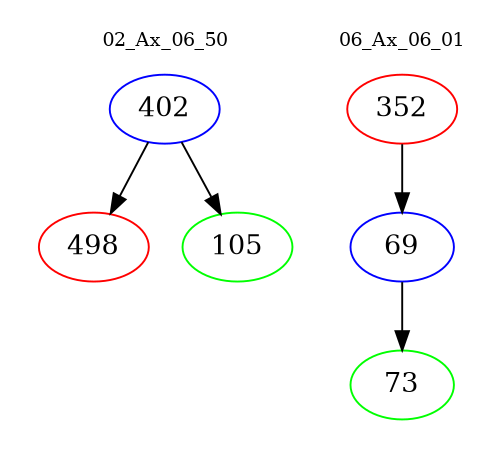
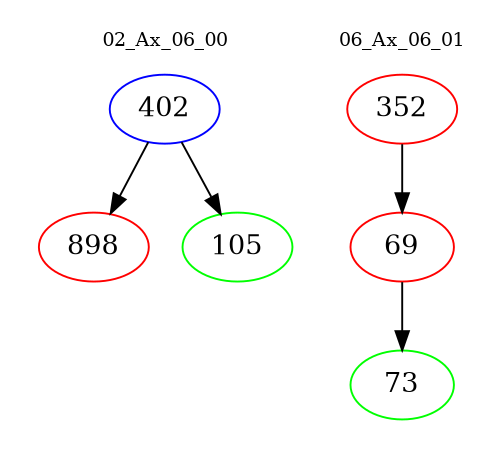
cluster "02_Ax_06_50": label "02_Ax_06_50" -> "02_Ax_06_00"
node "498": label "498" -> "898"
node "69": color blue -> red
